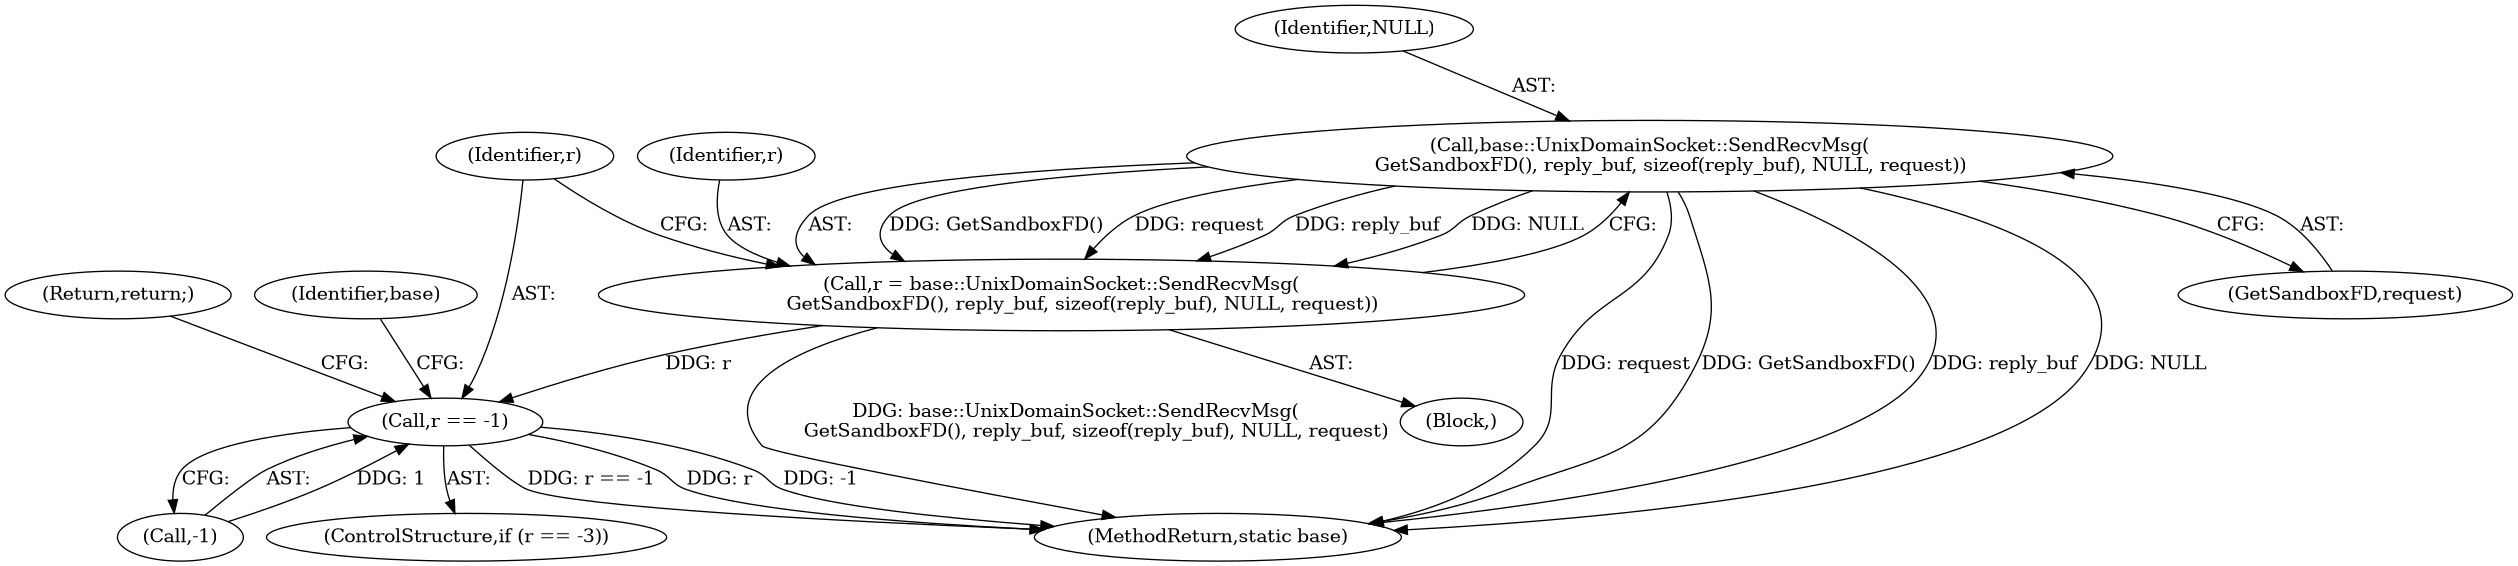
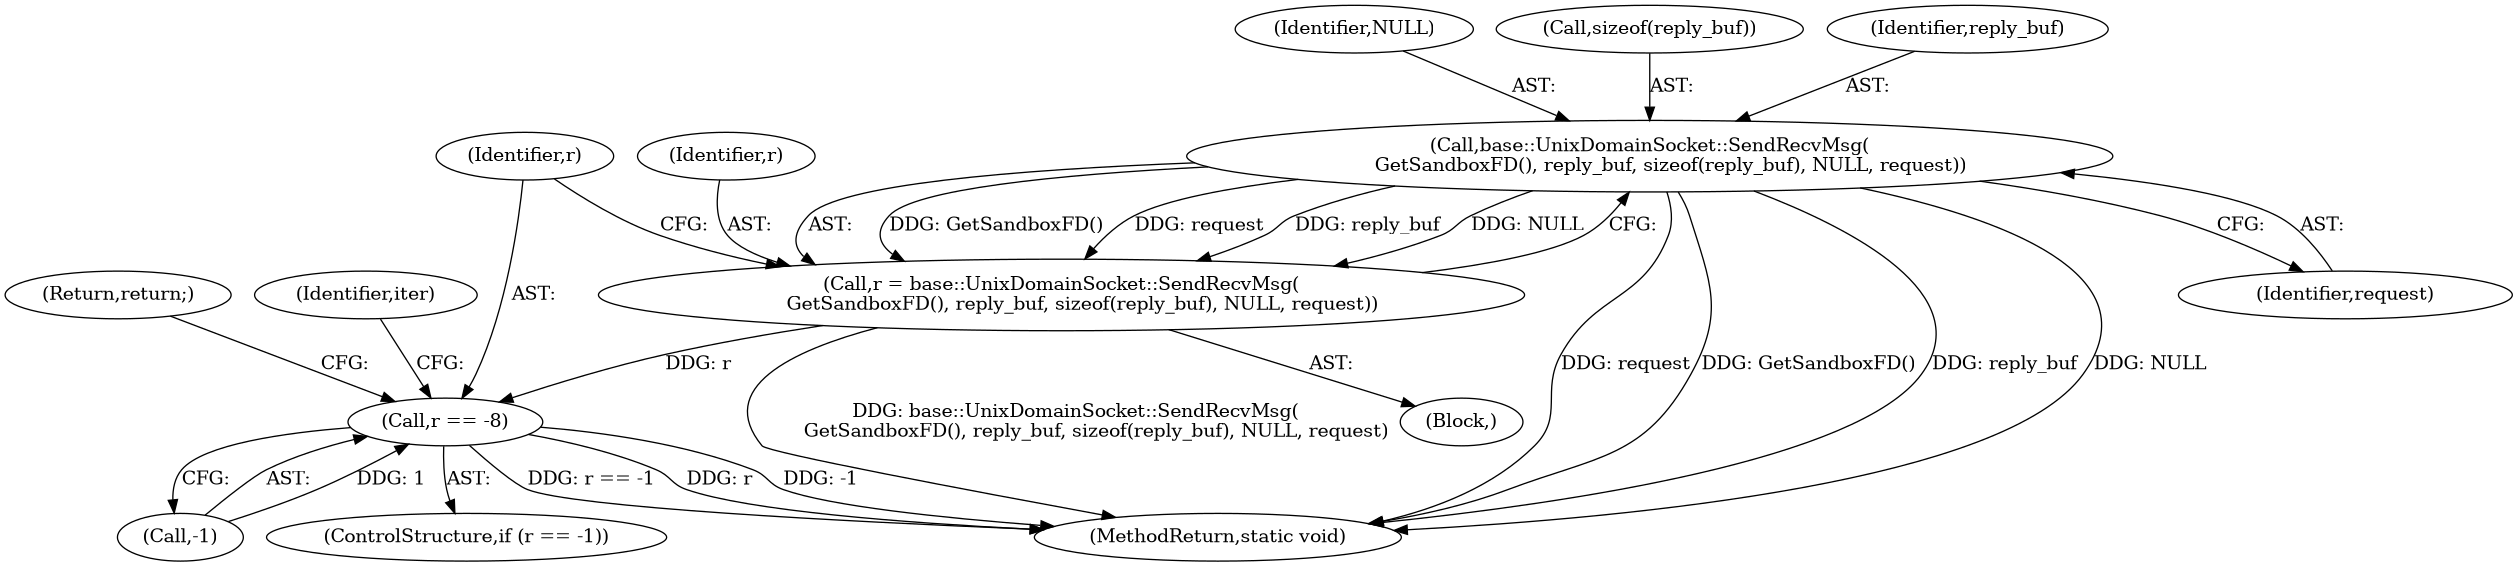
node "(Call,sizeof(reply_buf))": added
node "(Identifier,reply_buf)": added
node "(Identifier,base)": label "(Identifier,base)" -> "(Identifier,iter)"
node "(GetSandboxFD,request)": label "(GetSandboxFD,request)" -> "(Identifier,request)"
node "(Call,r == -1)": label "(Call,r == -1)" -> "(Call,r == -8)"
node "(ControlStructure,if (r == -3))": label "(ControlStructure,if (r == -3))" -> "(ControlStructure,if (r == -1))"
node "(MethodReturn,static base)": label "(MethodReturn,static base)" -> "(MethodReturn,static void)"
